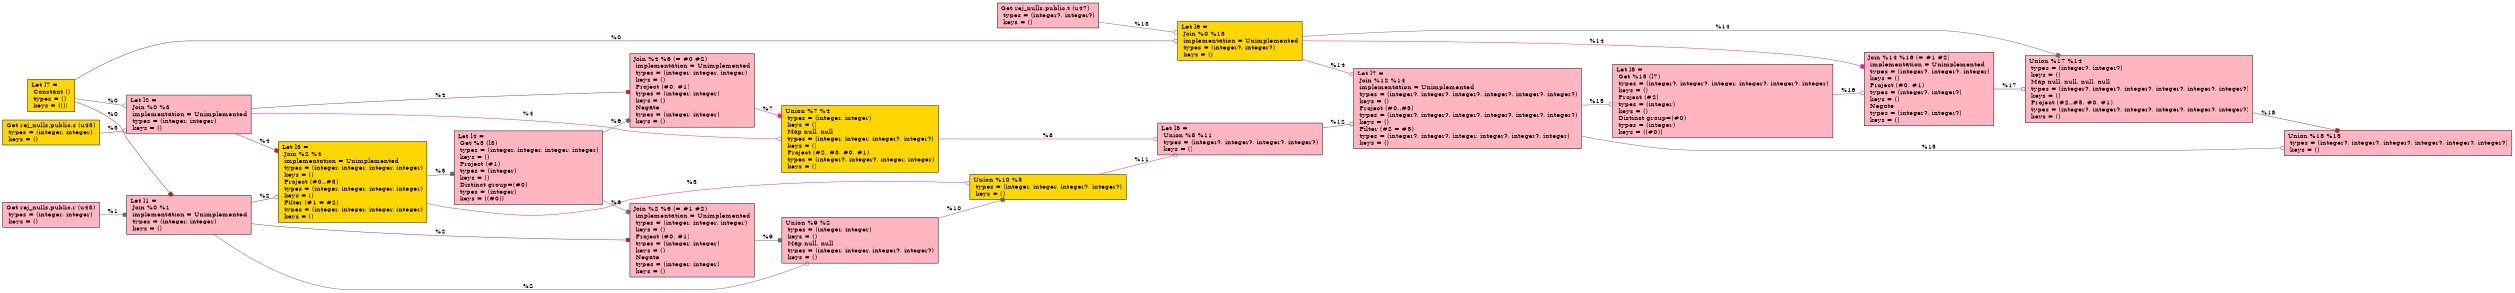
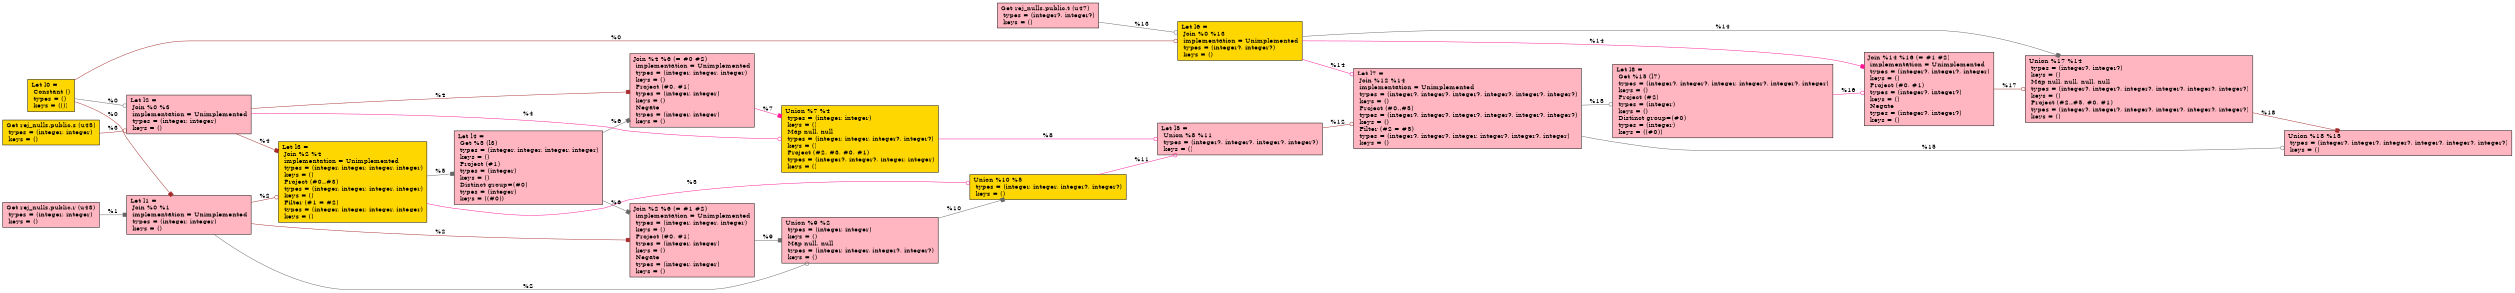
node "Let l7 = Constant () types = () keys = (())": label "Let l7 = Constant () types = () keys = (())" -> "Let l0 = Constant () types = () keys = (())"
